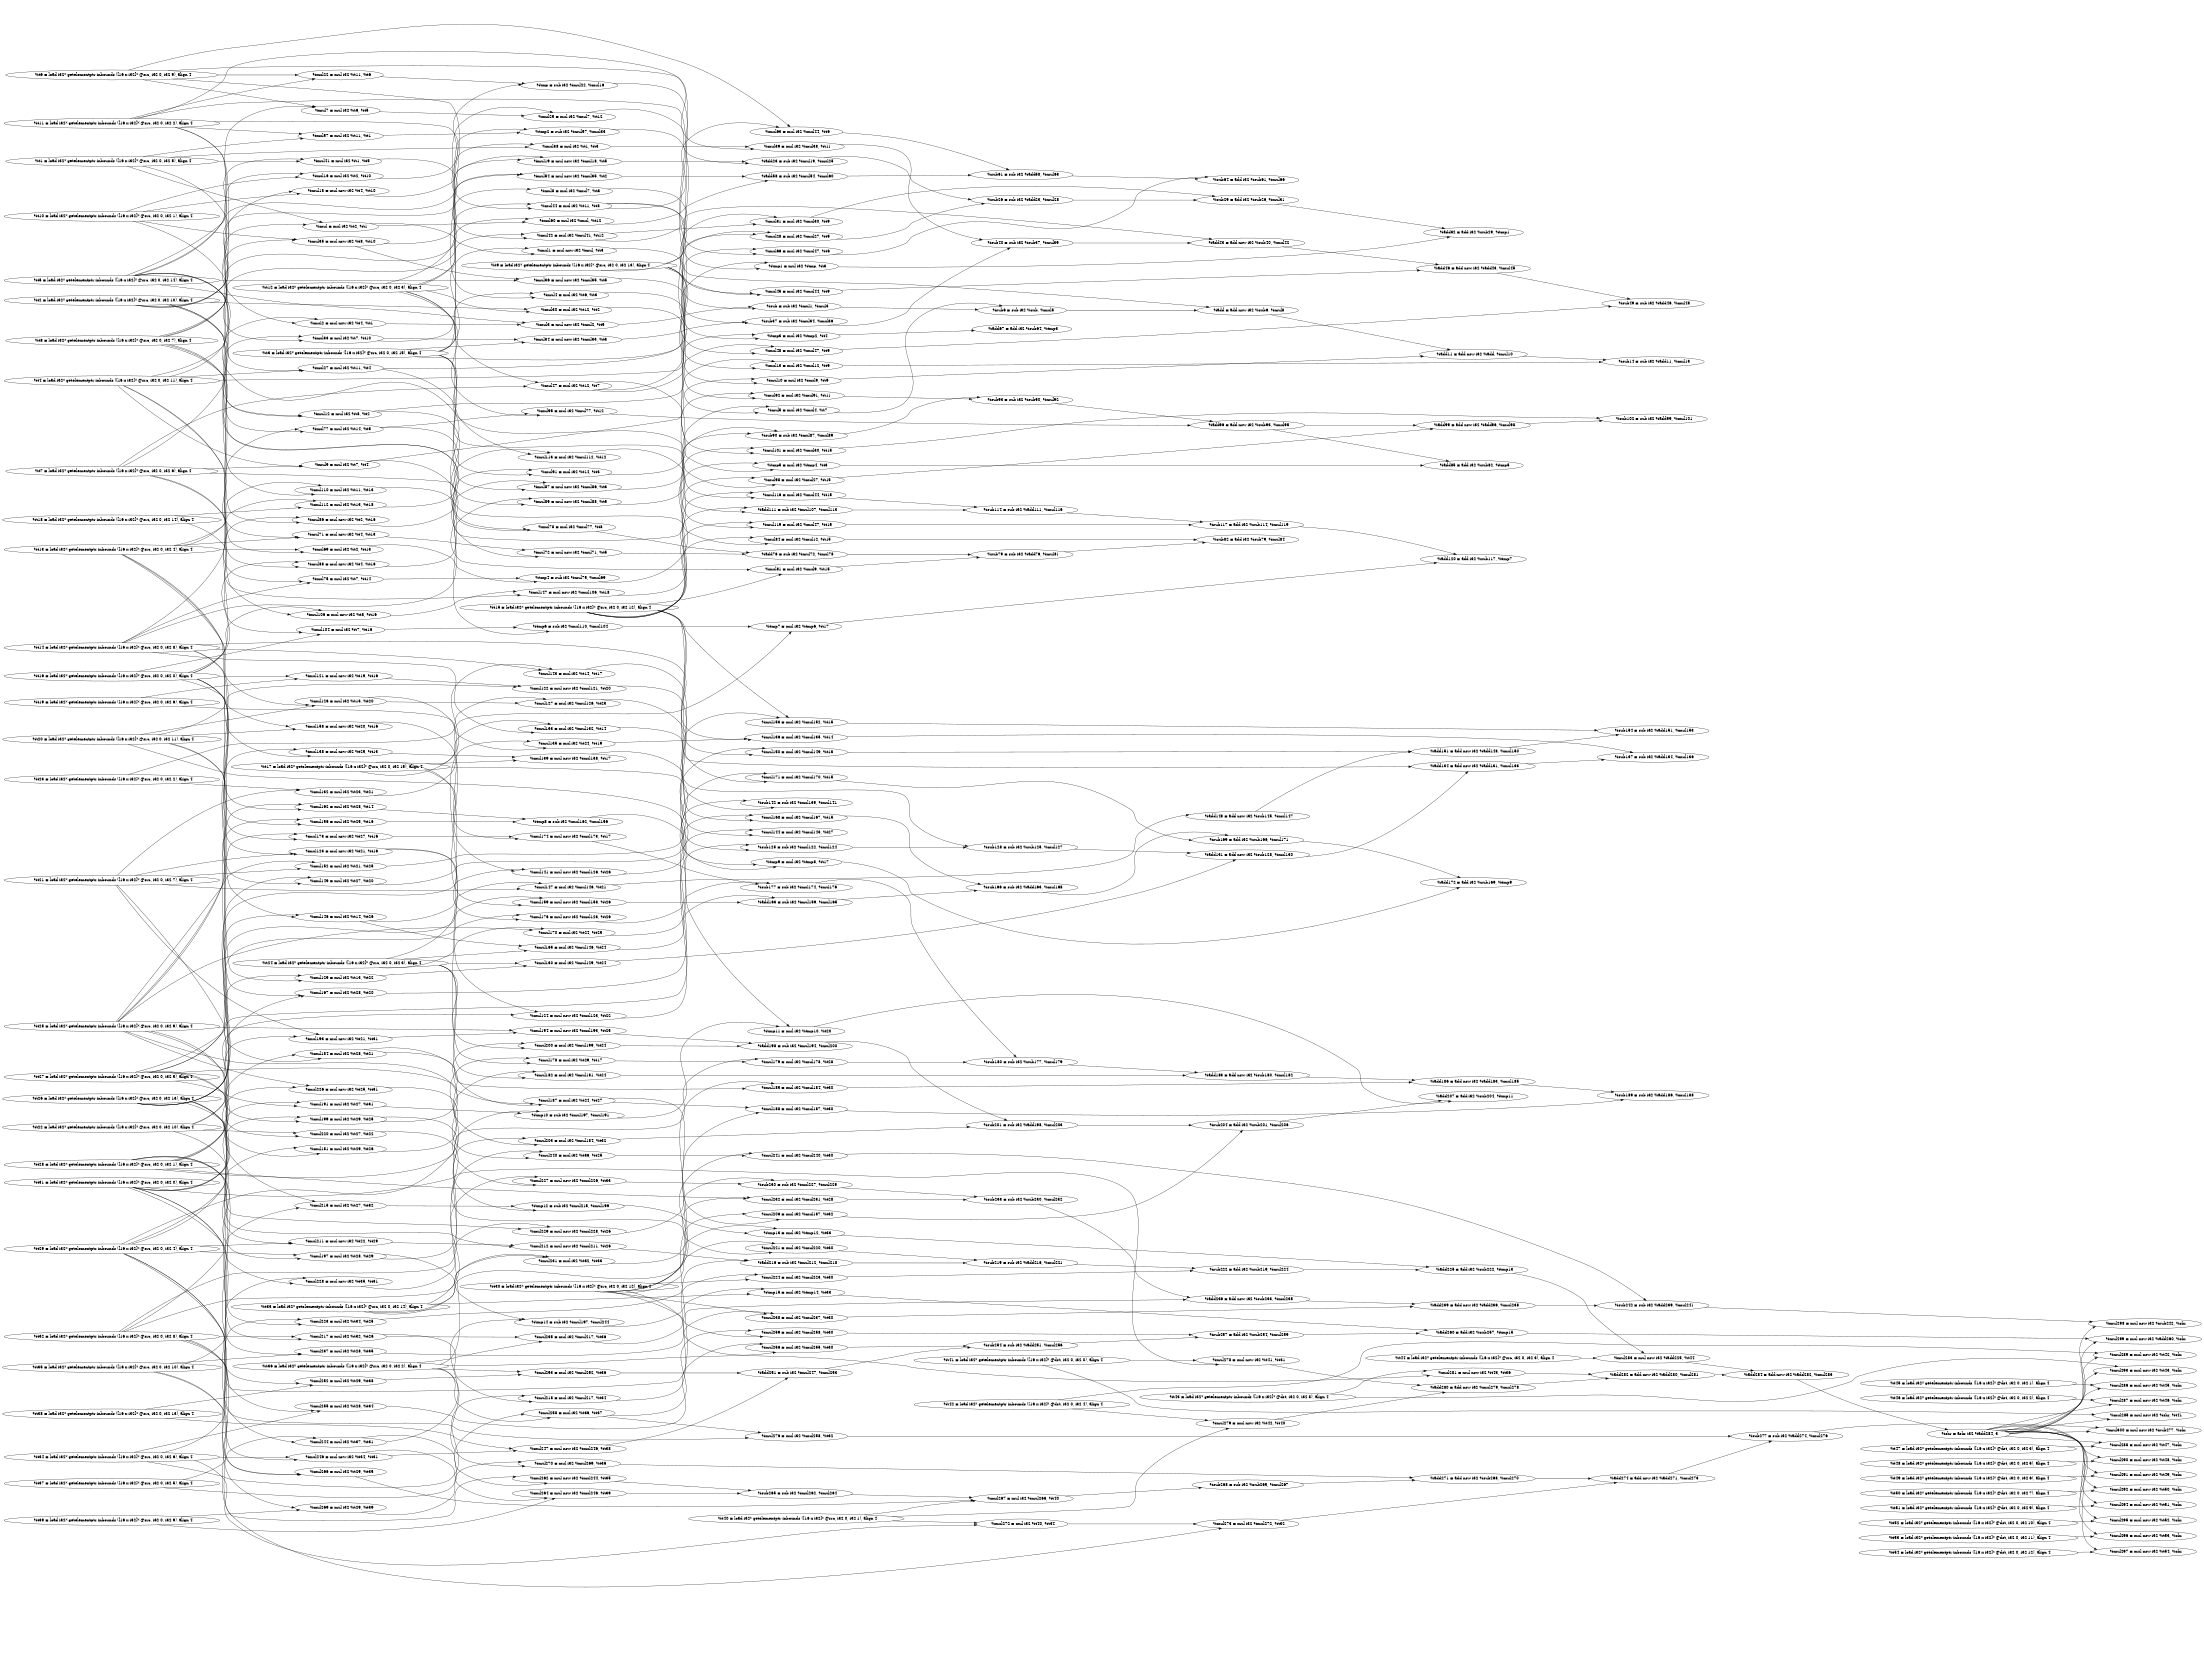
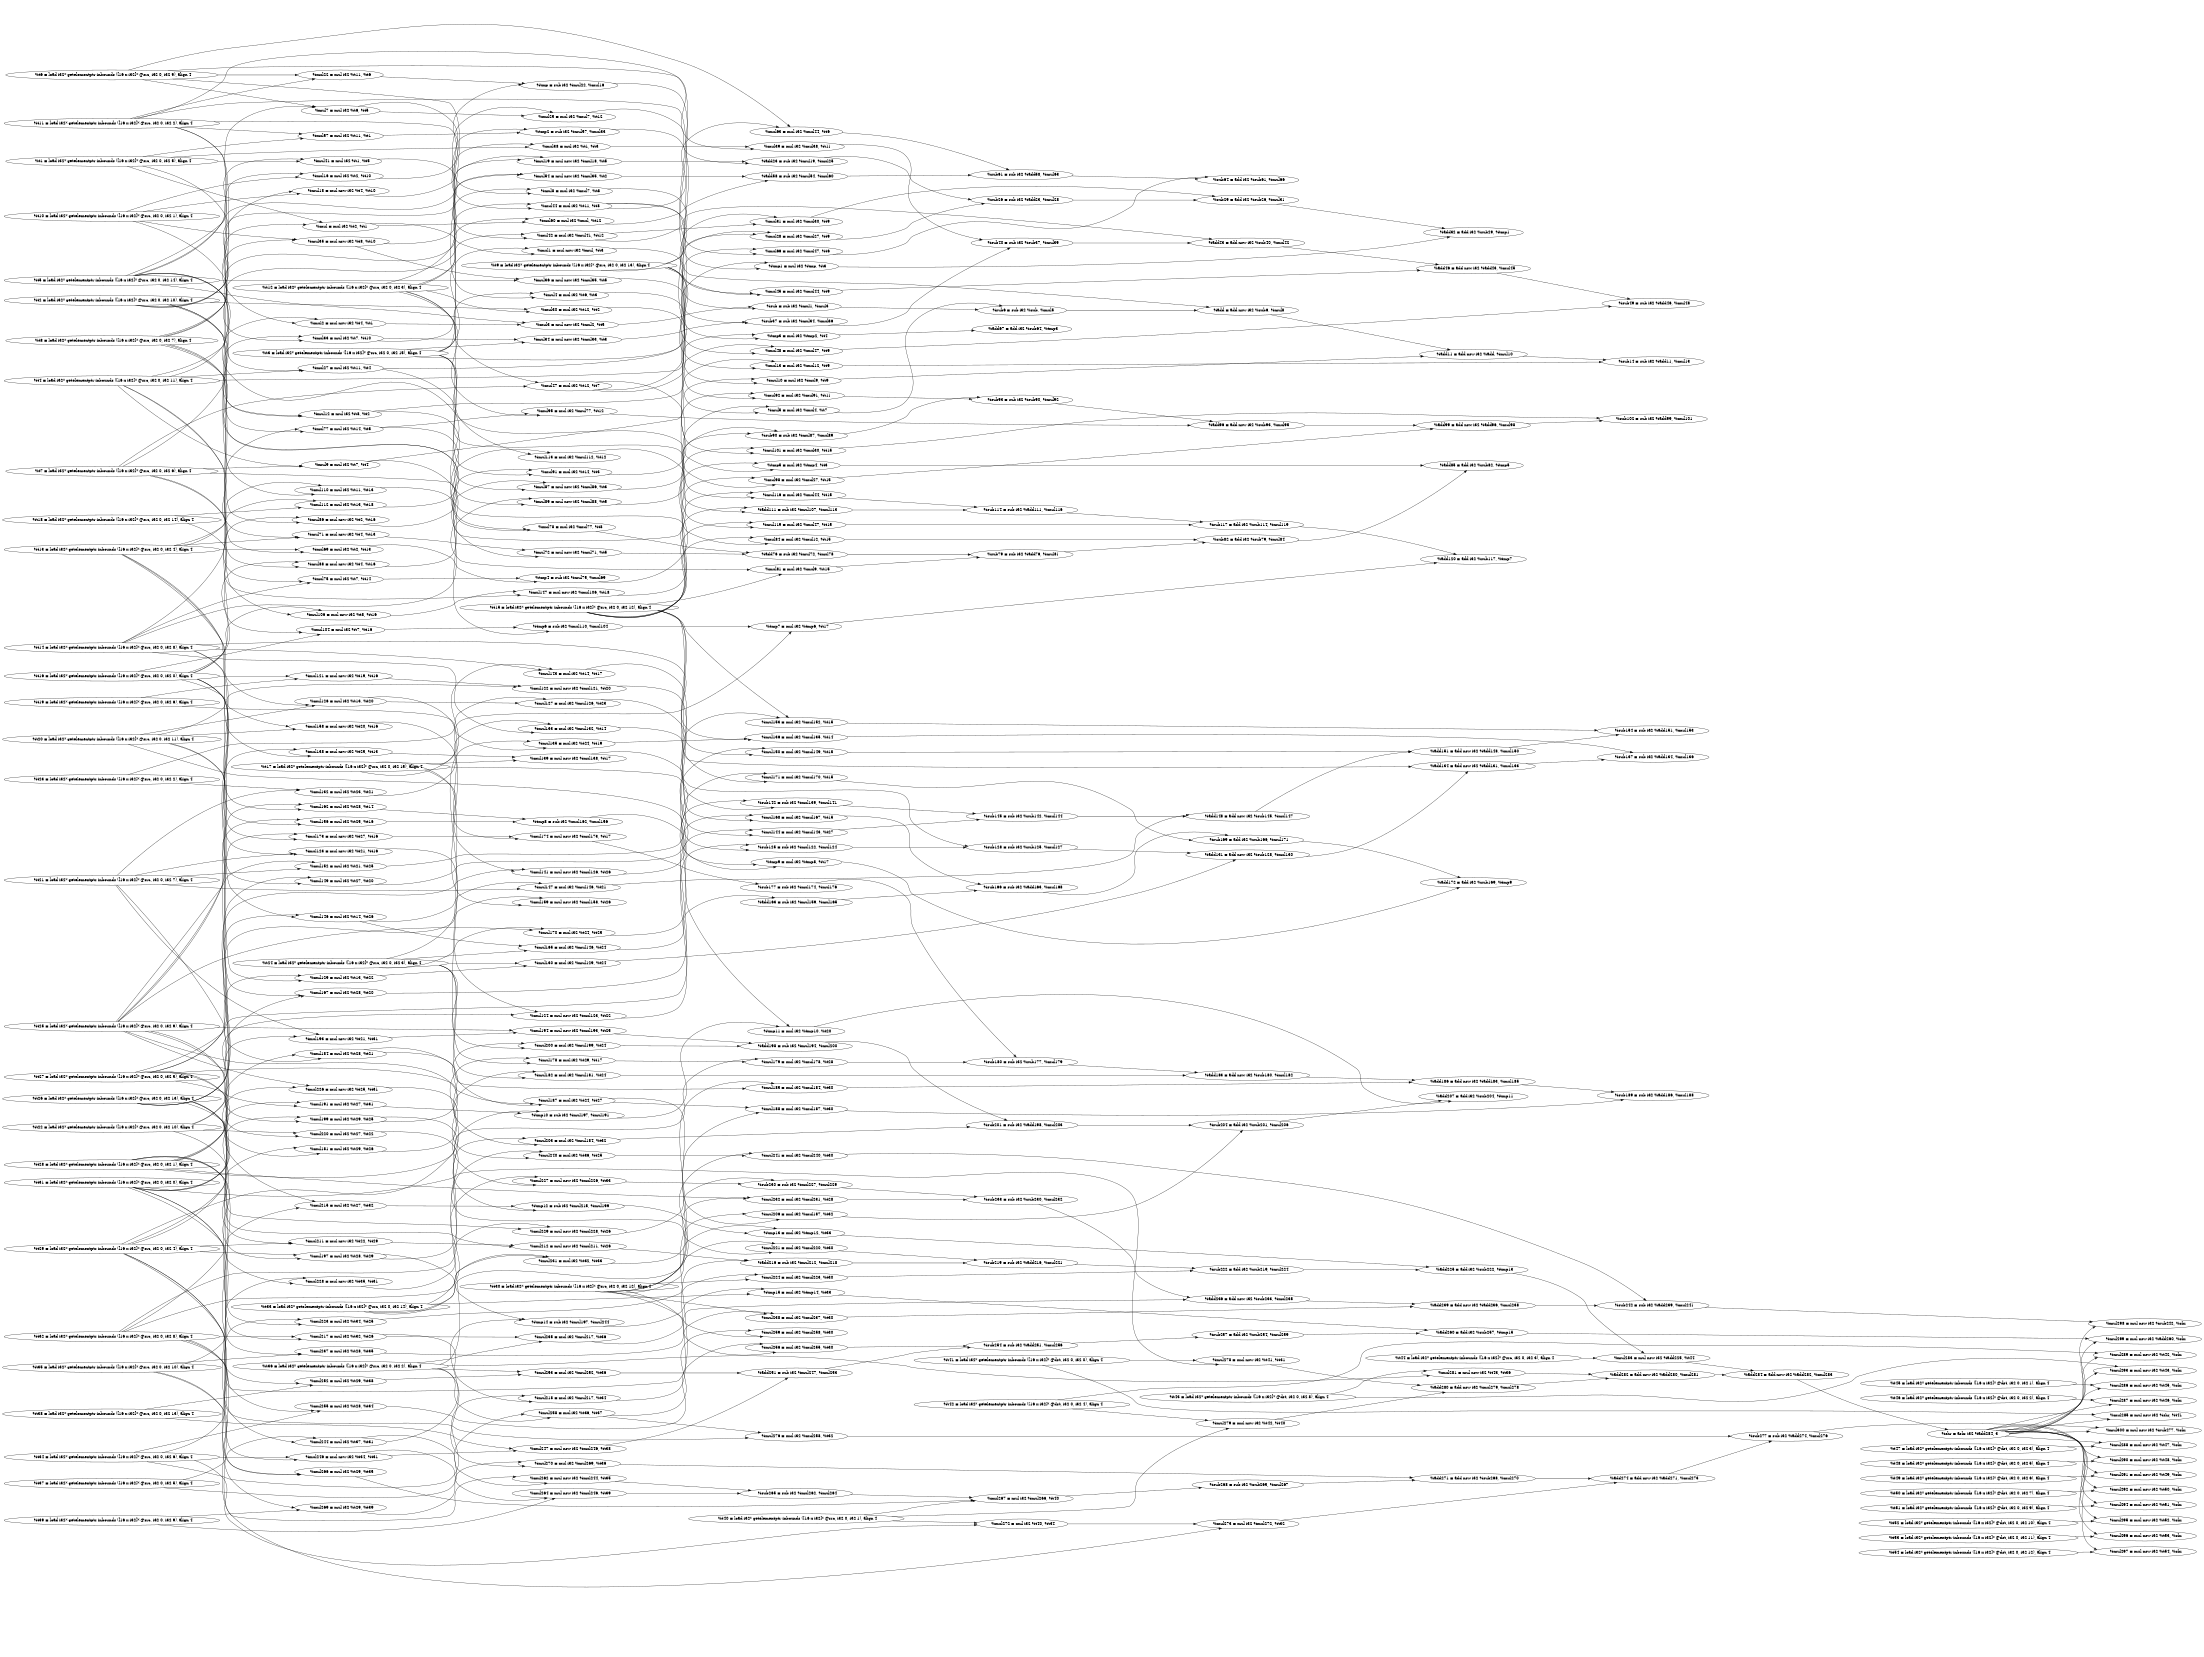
edge "%mul7 = mul i32 %t6, %t5" -> "%mul8 = mul i32 %mul7, %t8": added
edge "%add96 = add nsw i32 %sub93, %mul95" -> "%add85 = add i32 %sub82, %tmp5": now "%sub82 = add i32 %sub79, %mul84" -> "%add85 = add i32 %sub82, %tmp5"
node "%sub145 = sub i32 %sub142, %mul144": added
edge "%mul159 = mul nsw i32 %mul158, %t26" -> "%add163 = sub i32 %mul159, %mul165": removed
node "%mul176 = mul nsw i32 %mul123, %t26": removed
edge "%mul259 = mul i32 %mul258, %t30" -> "%sub257 = add i32 %sub254, %mul259": removed
